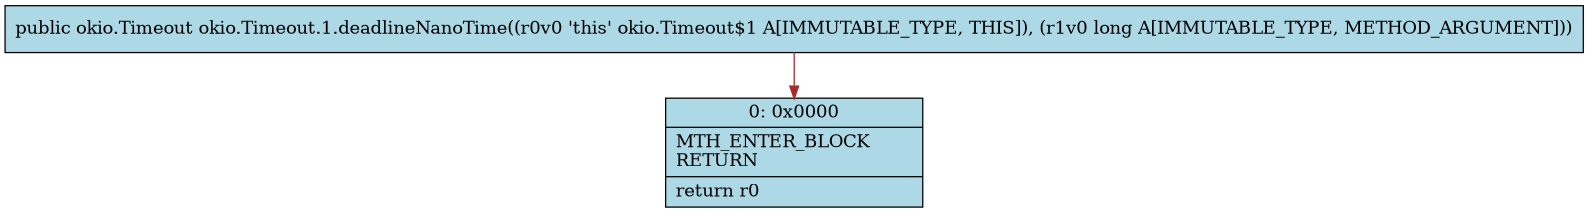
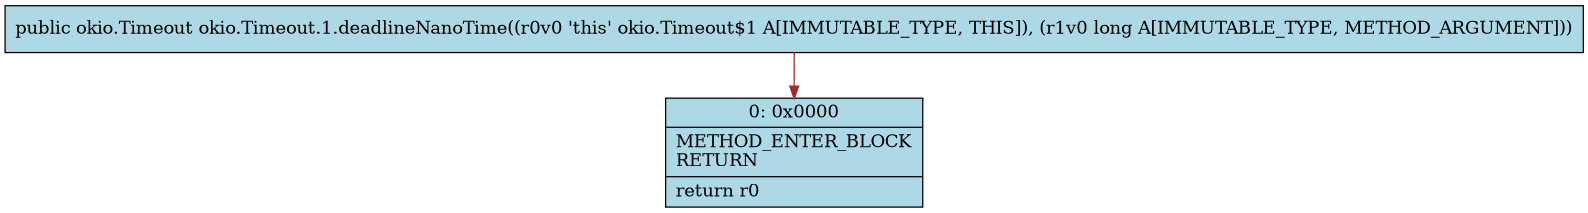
node "0: 0x0000": text "MTH_ENTER_BLOCK" -> "METHOD_ENTER_BLOCK"
